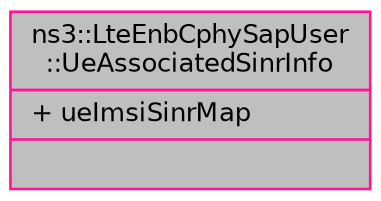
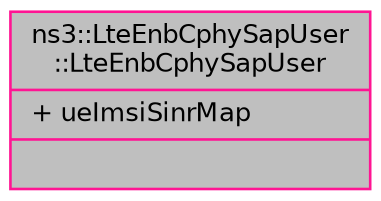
node "ns3::LteEnbCphySapUser": text "::UeAssociatedSinrInfo" -> "::LteEnbCphySapUser"
